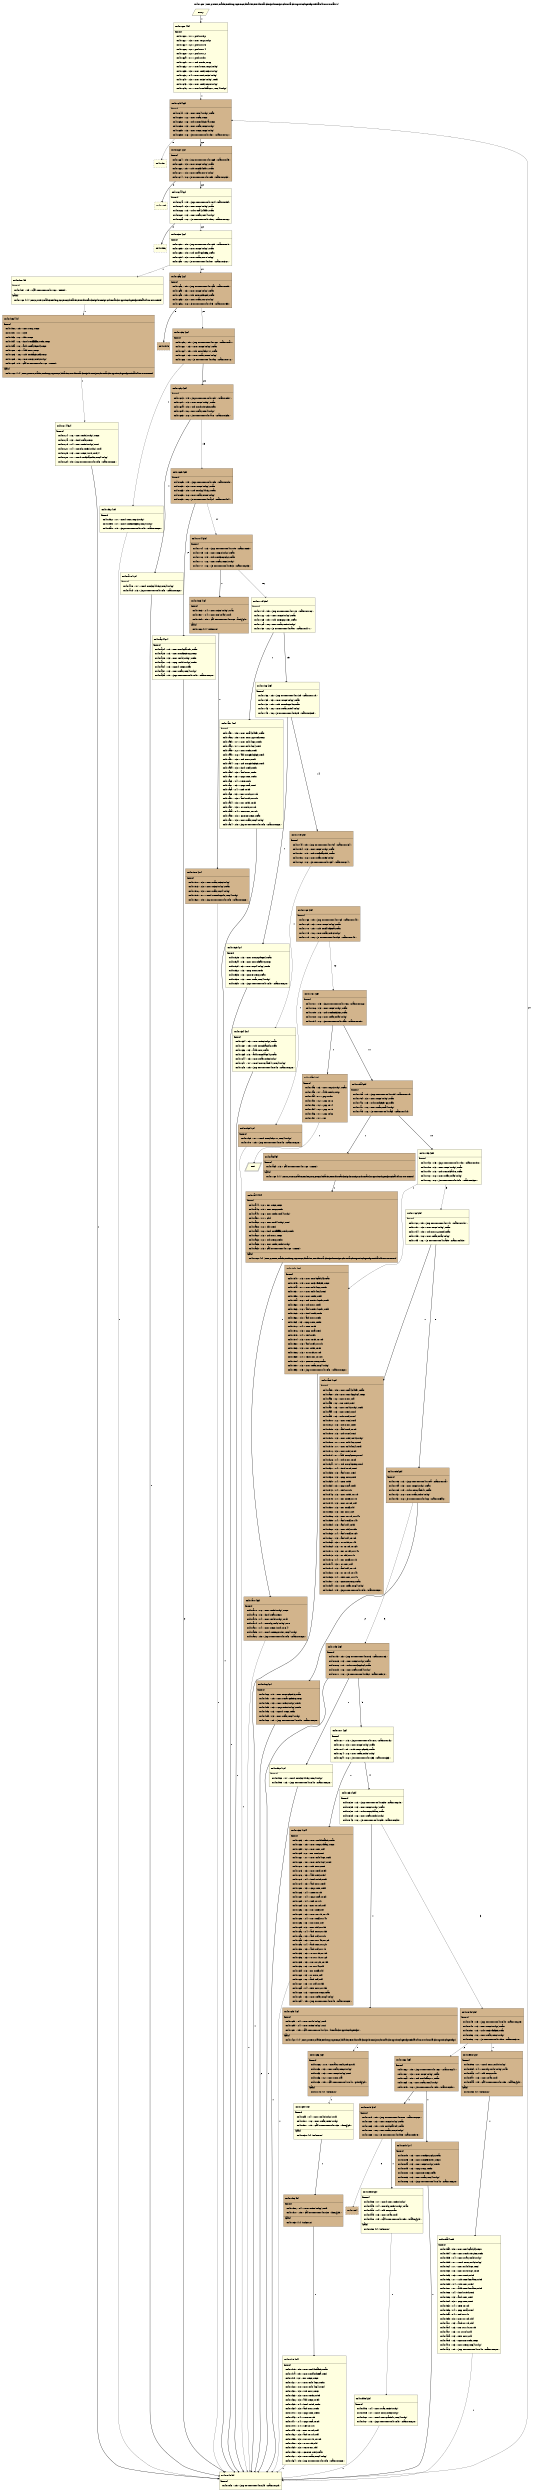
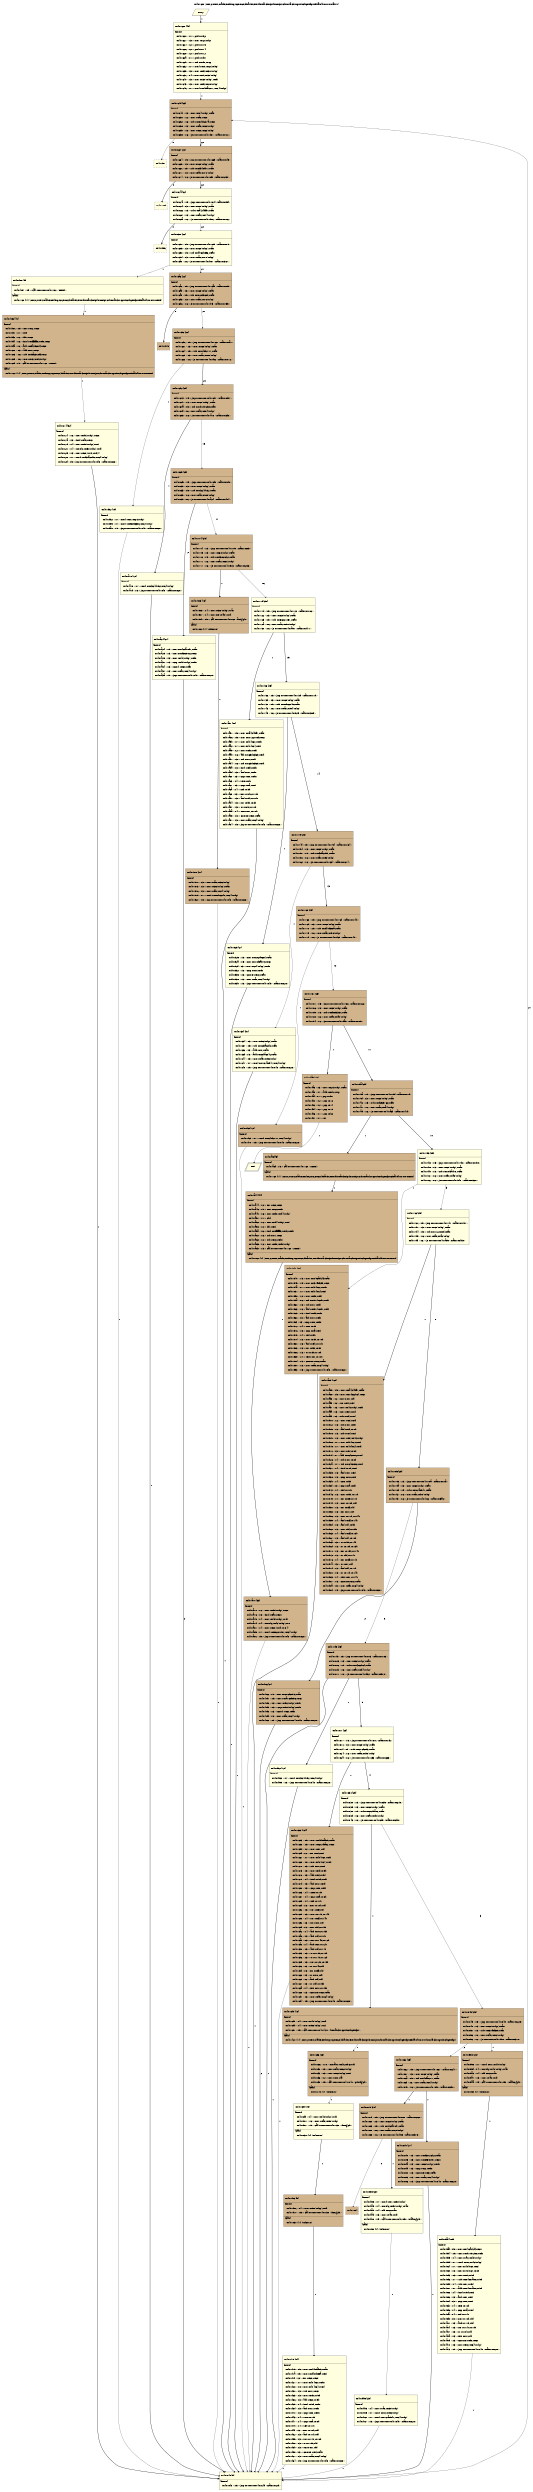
edge "0x40174f [25]" -> "0x401768 [25]": added, label "13"
